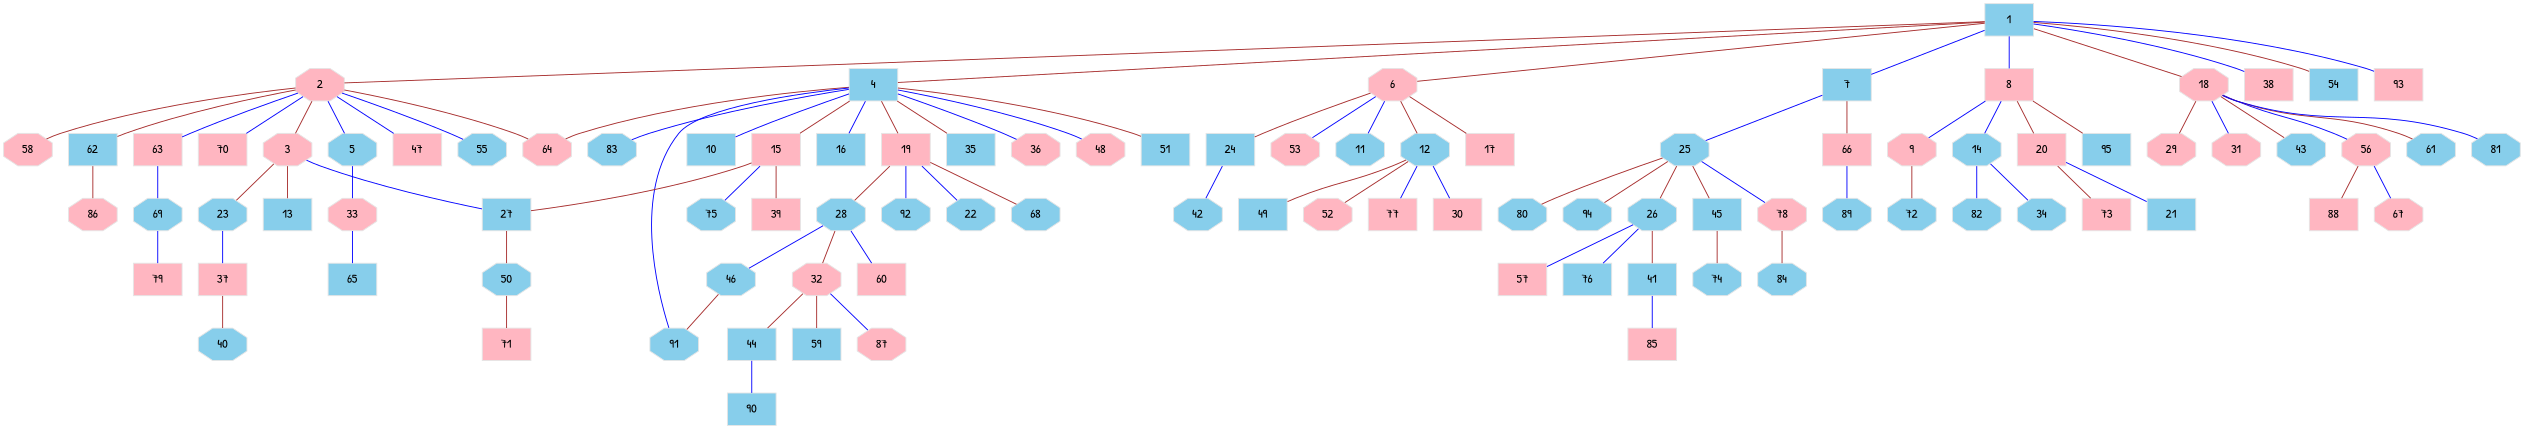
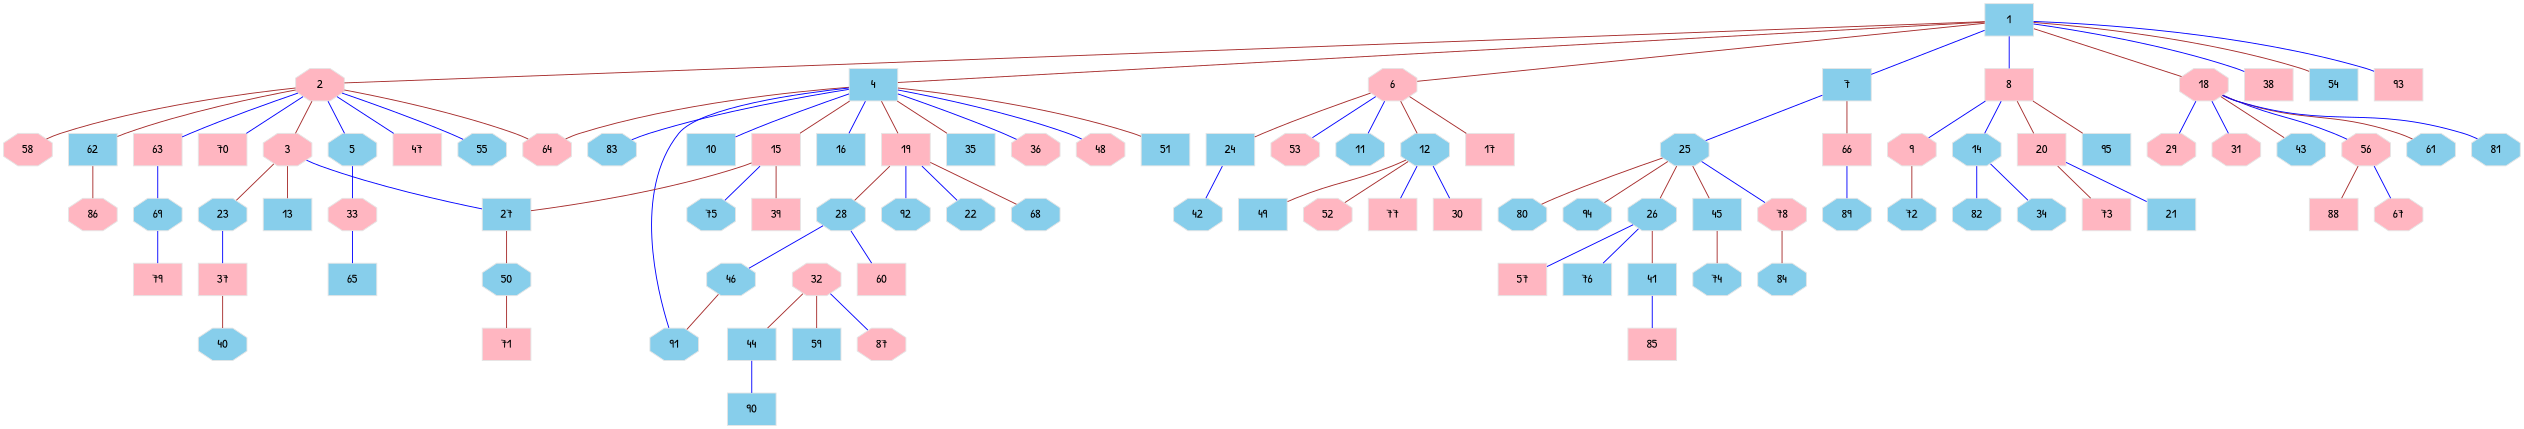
edge "18" -- "29": color brown -> blue
edge "28" -- "32": removed
